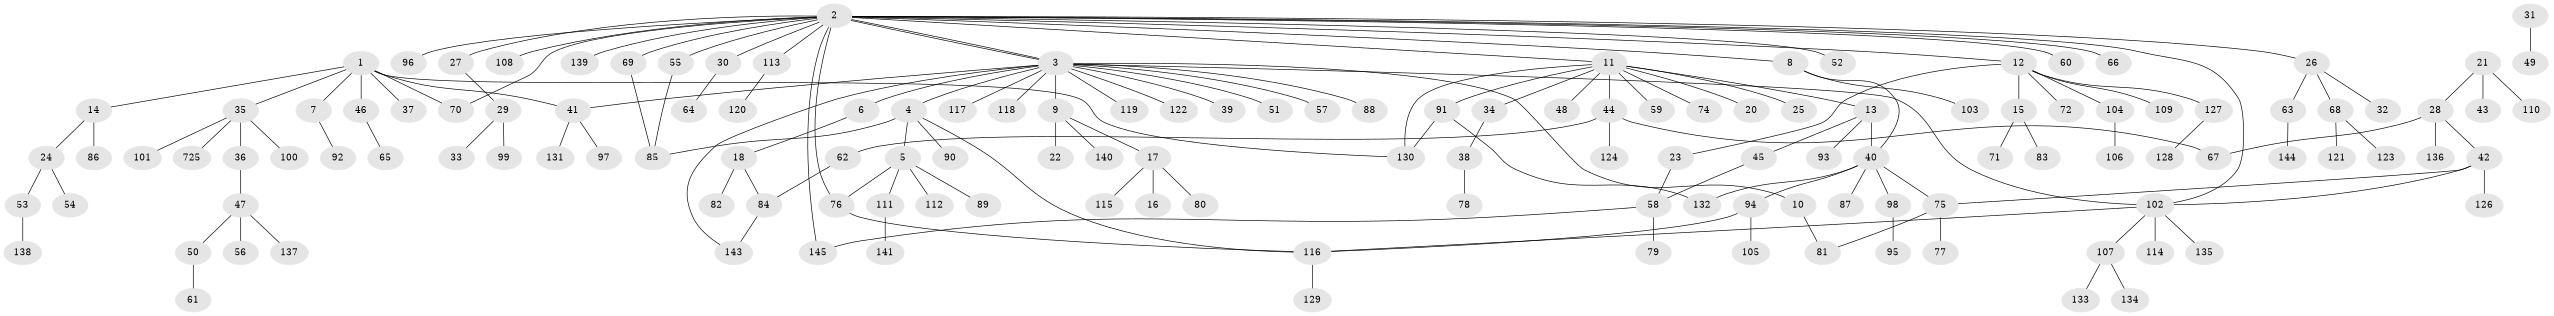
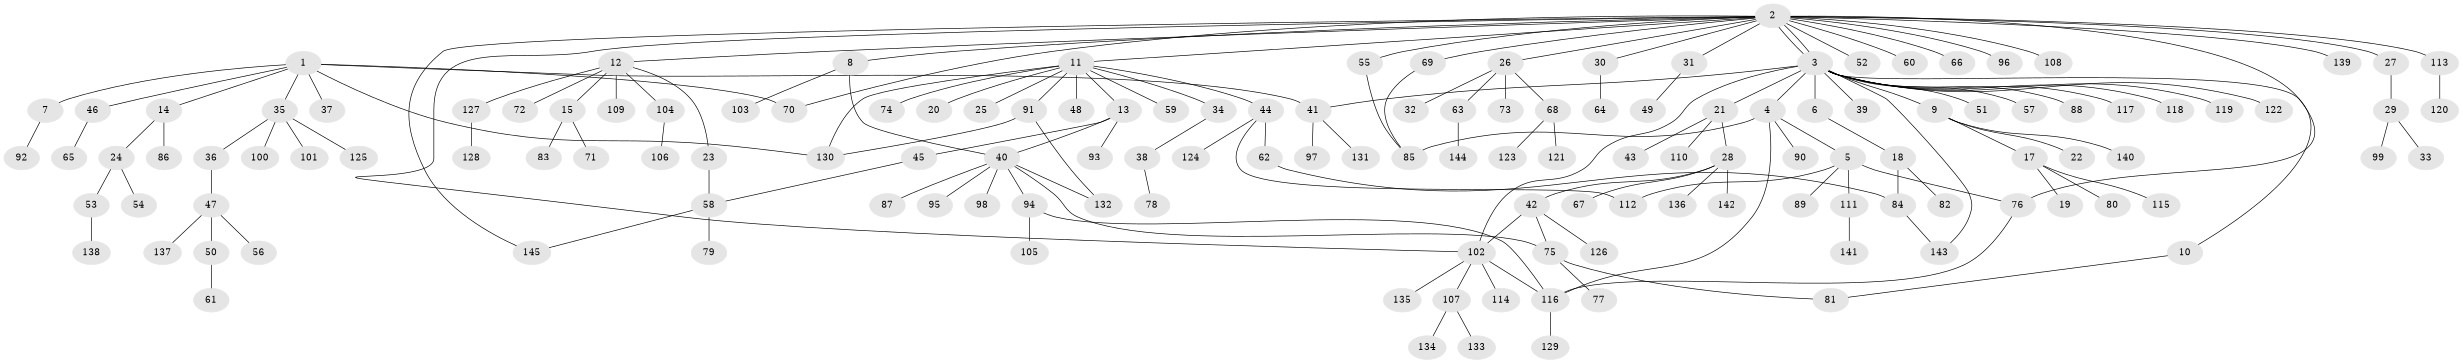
edge "2" -- "31": added
edge "3" -- "21": added
node "73": added
edge "44" -- "67": now "44" -- "112"
node "725": label "725" -> "125"
node "16": label "16" -> "19"
node "142": added
edge "98" -- "95": now "40" -- "95"
